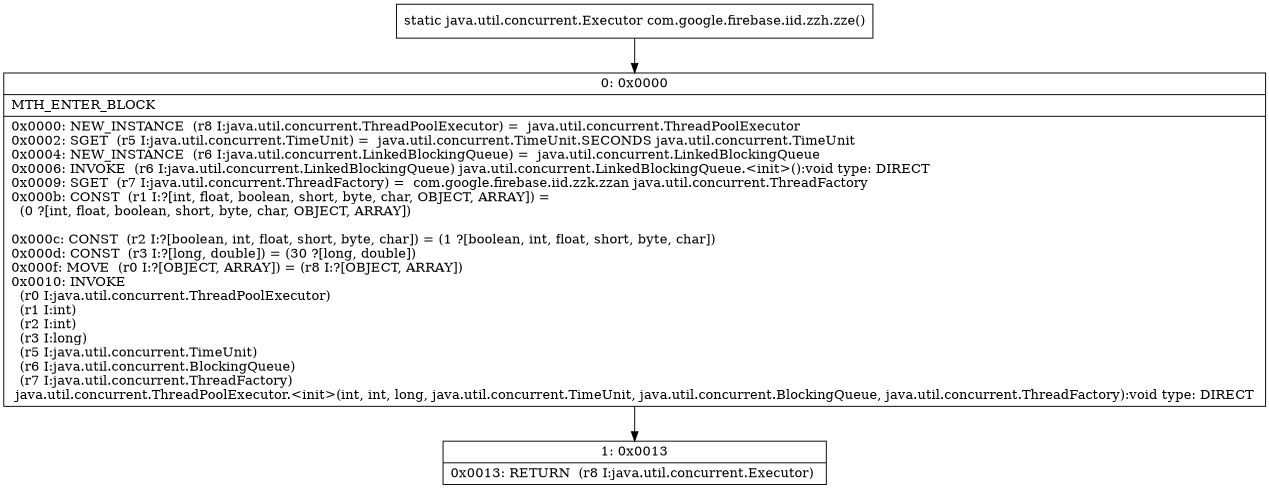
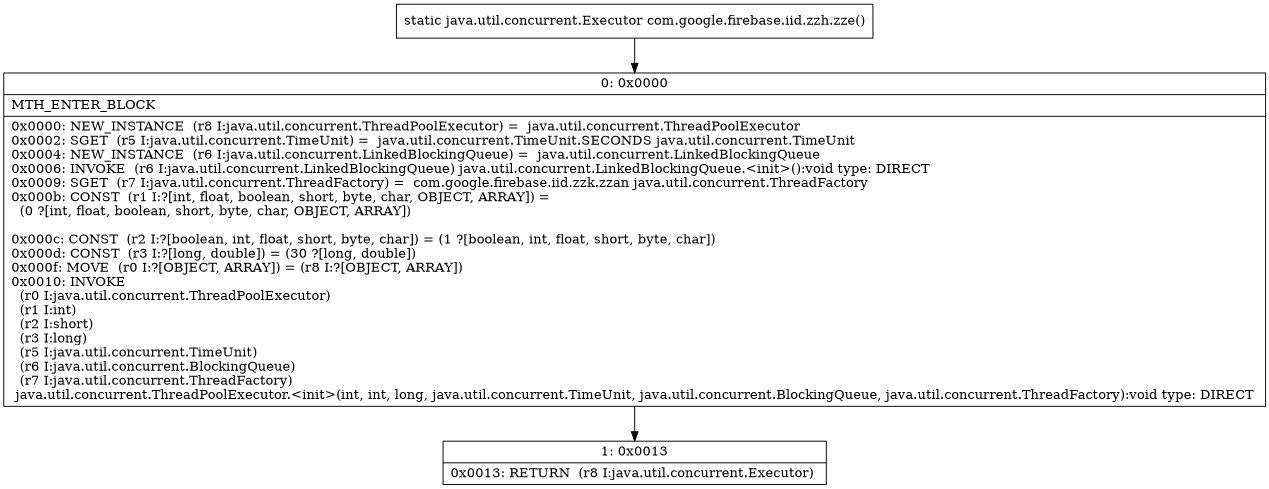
node "0: 0x0000": text "(r2 I:int)" -> "(r2 I:short)"
